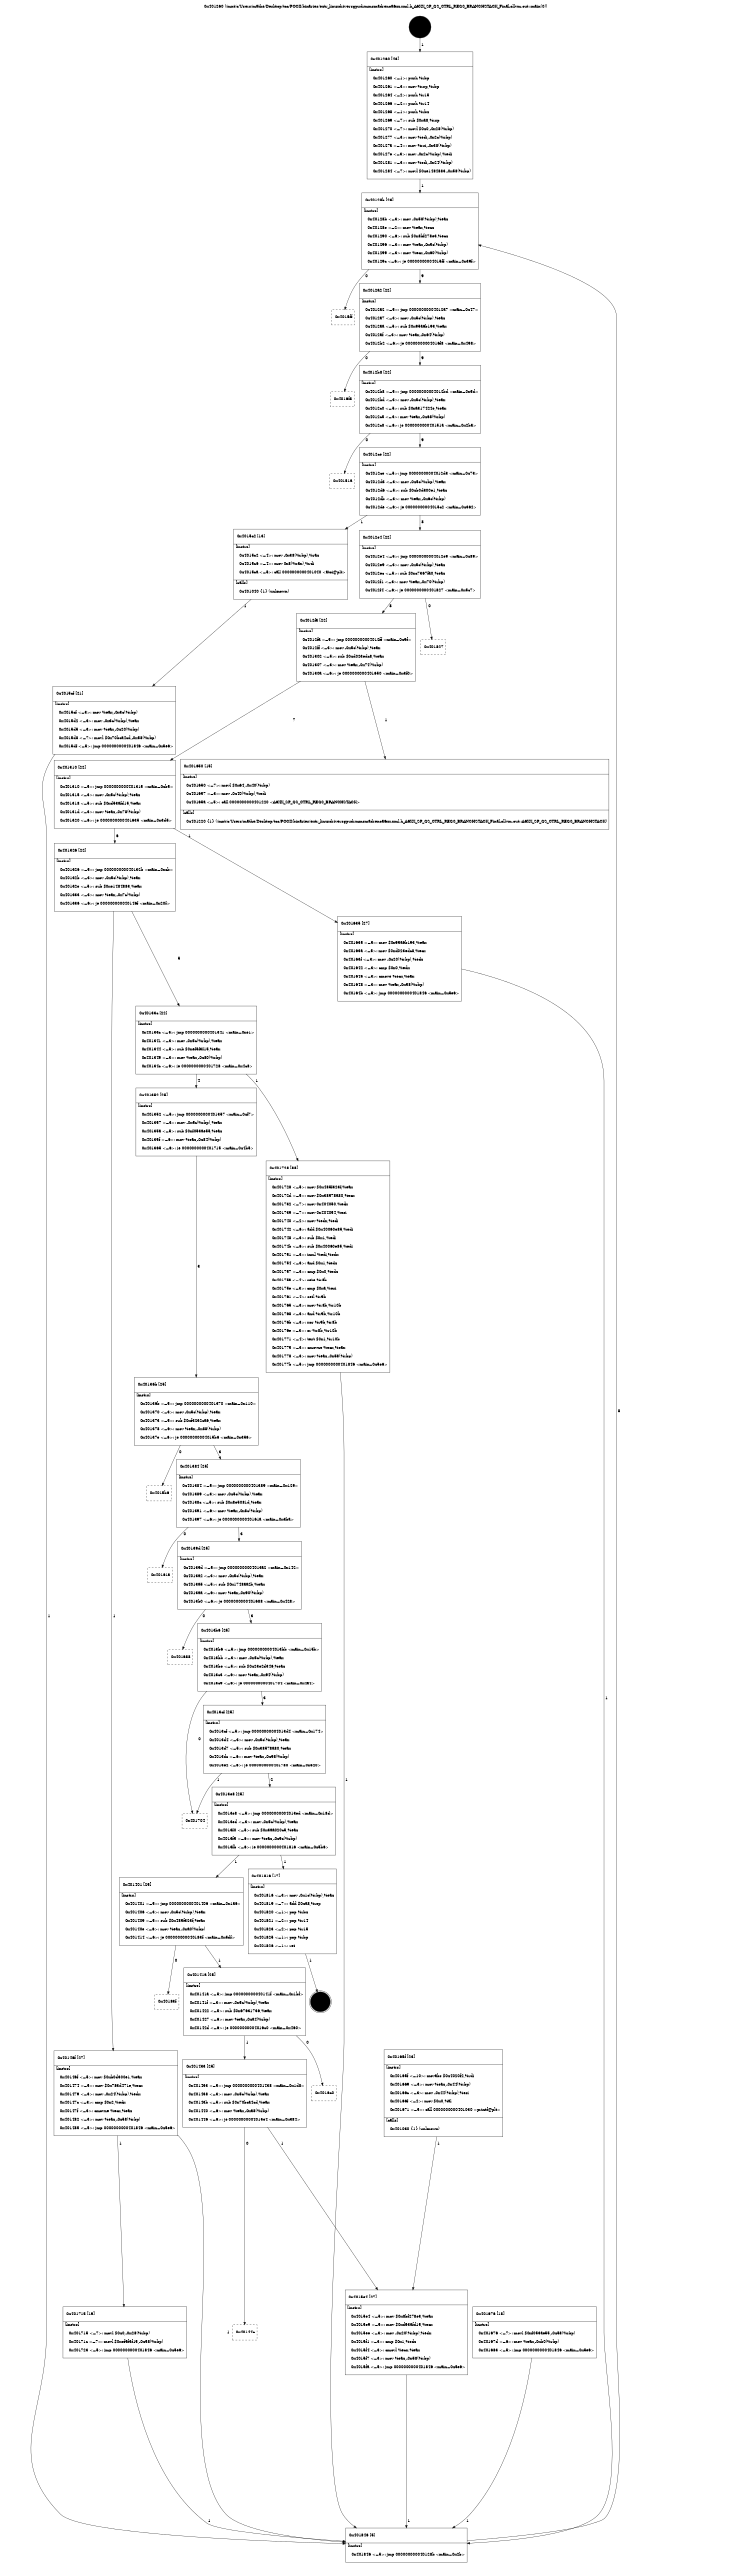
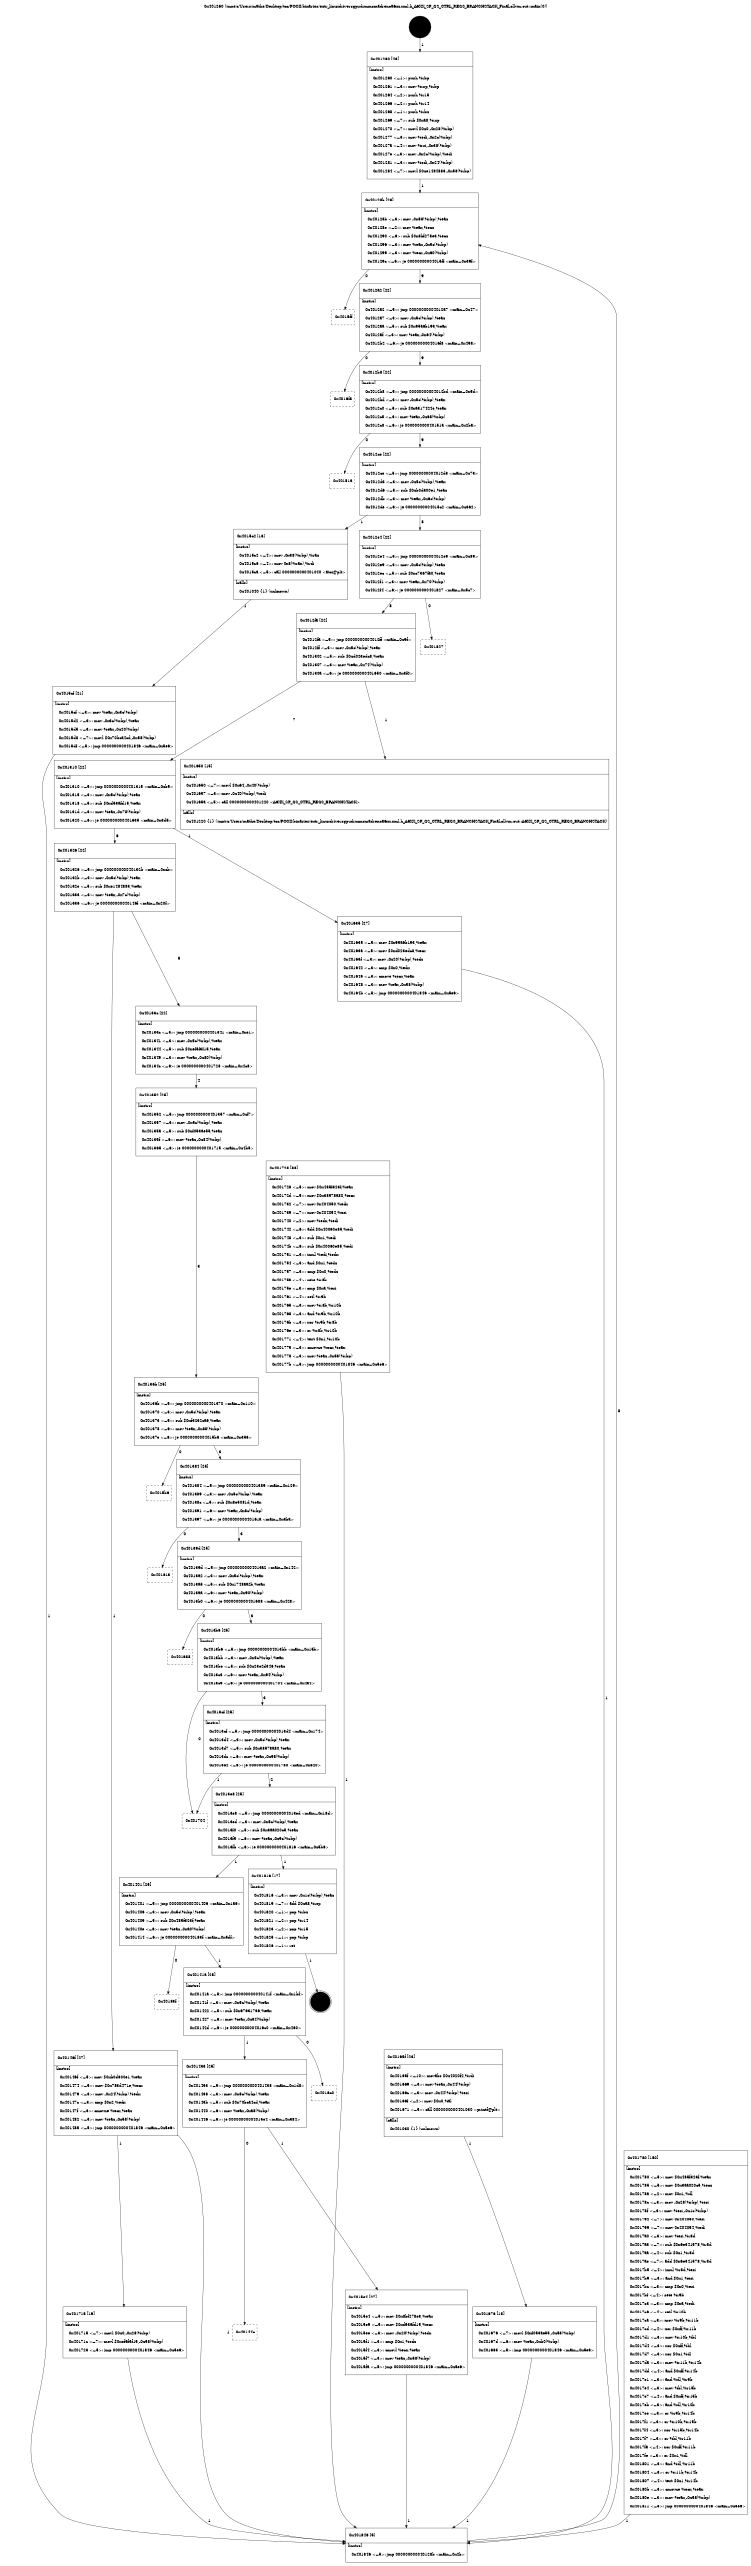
edge "0x40133c [22]" -> "0x401728 [88]": removed, label "1"
edge "0x40165f [23]" -> "0x4015e4 [27]": now "0x40165f [23]" -> "0x401676 [18]"
node "0x401780 [150]": added
